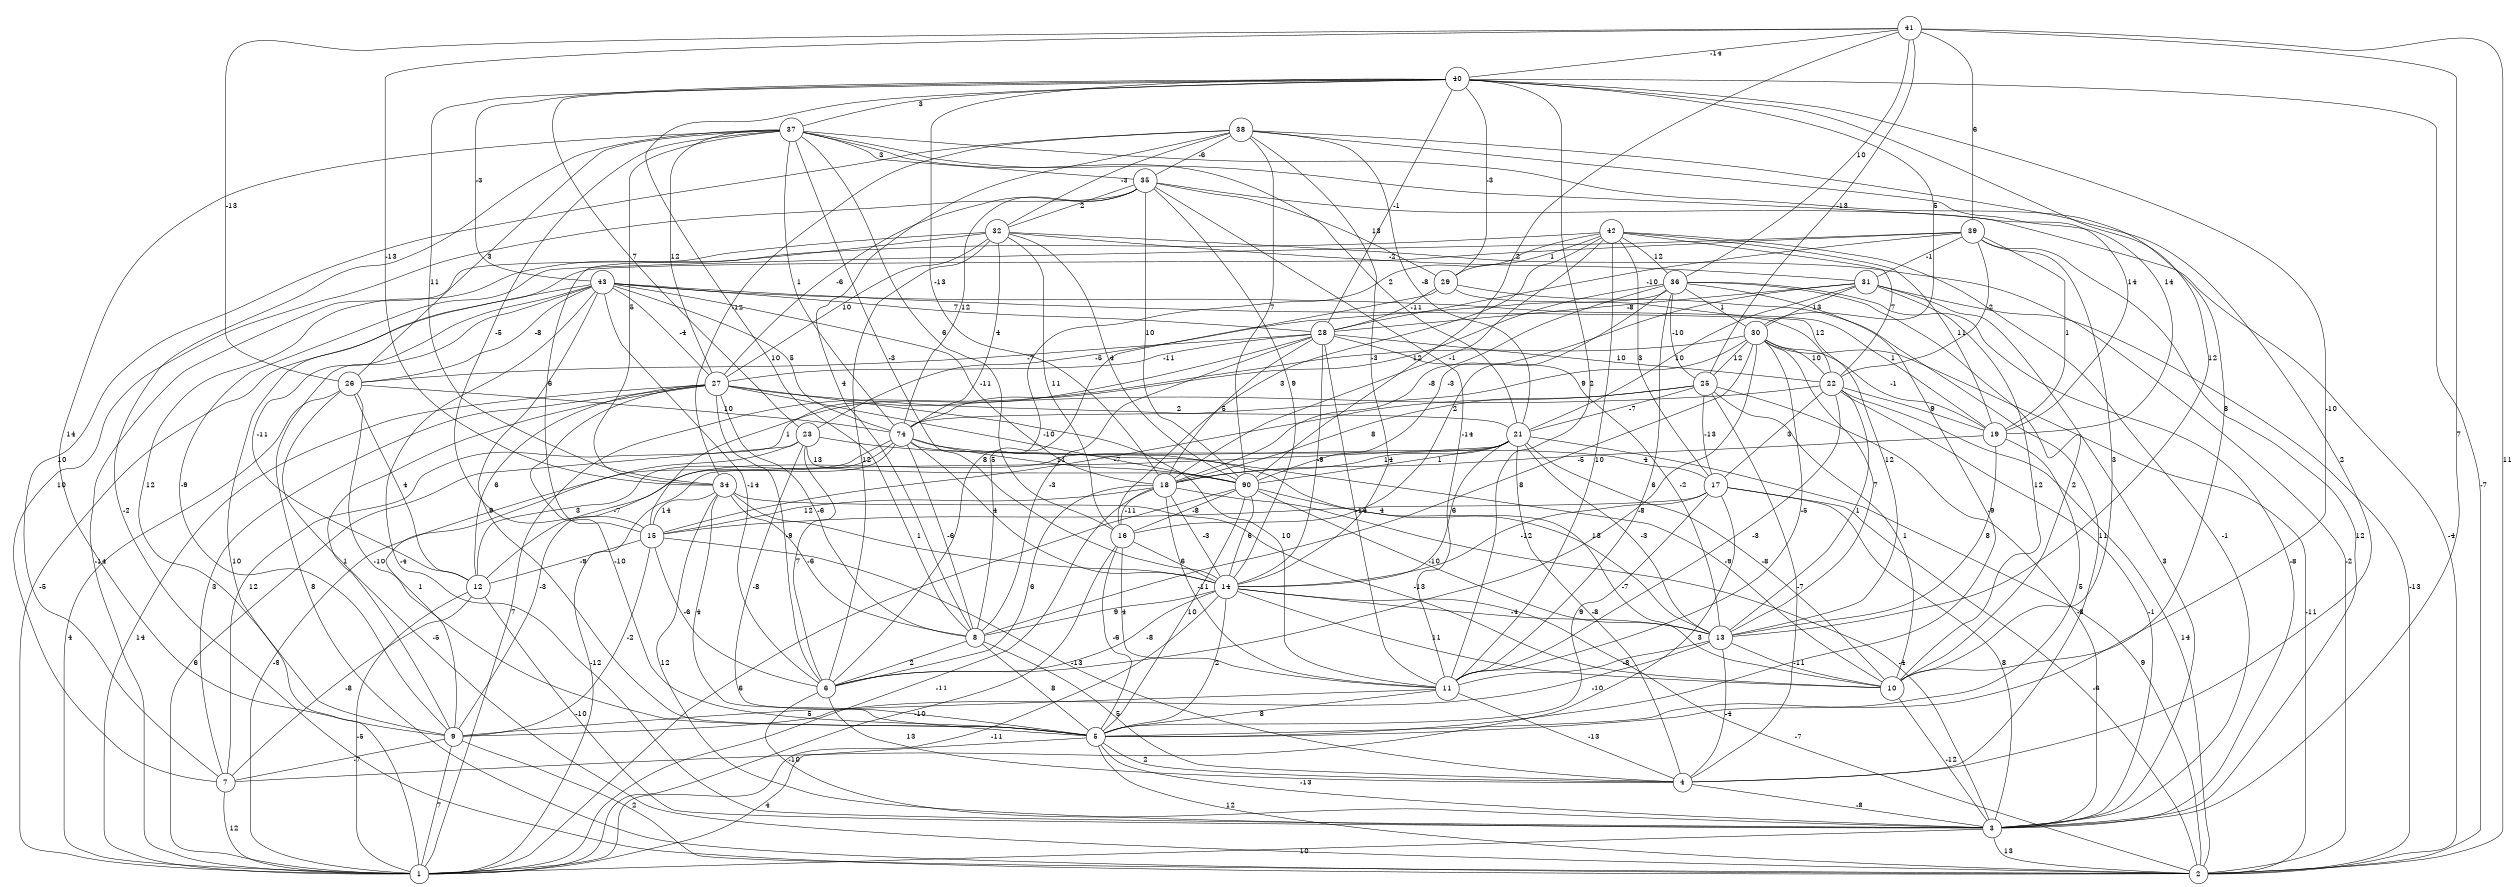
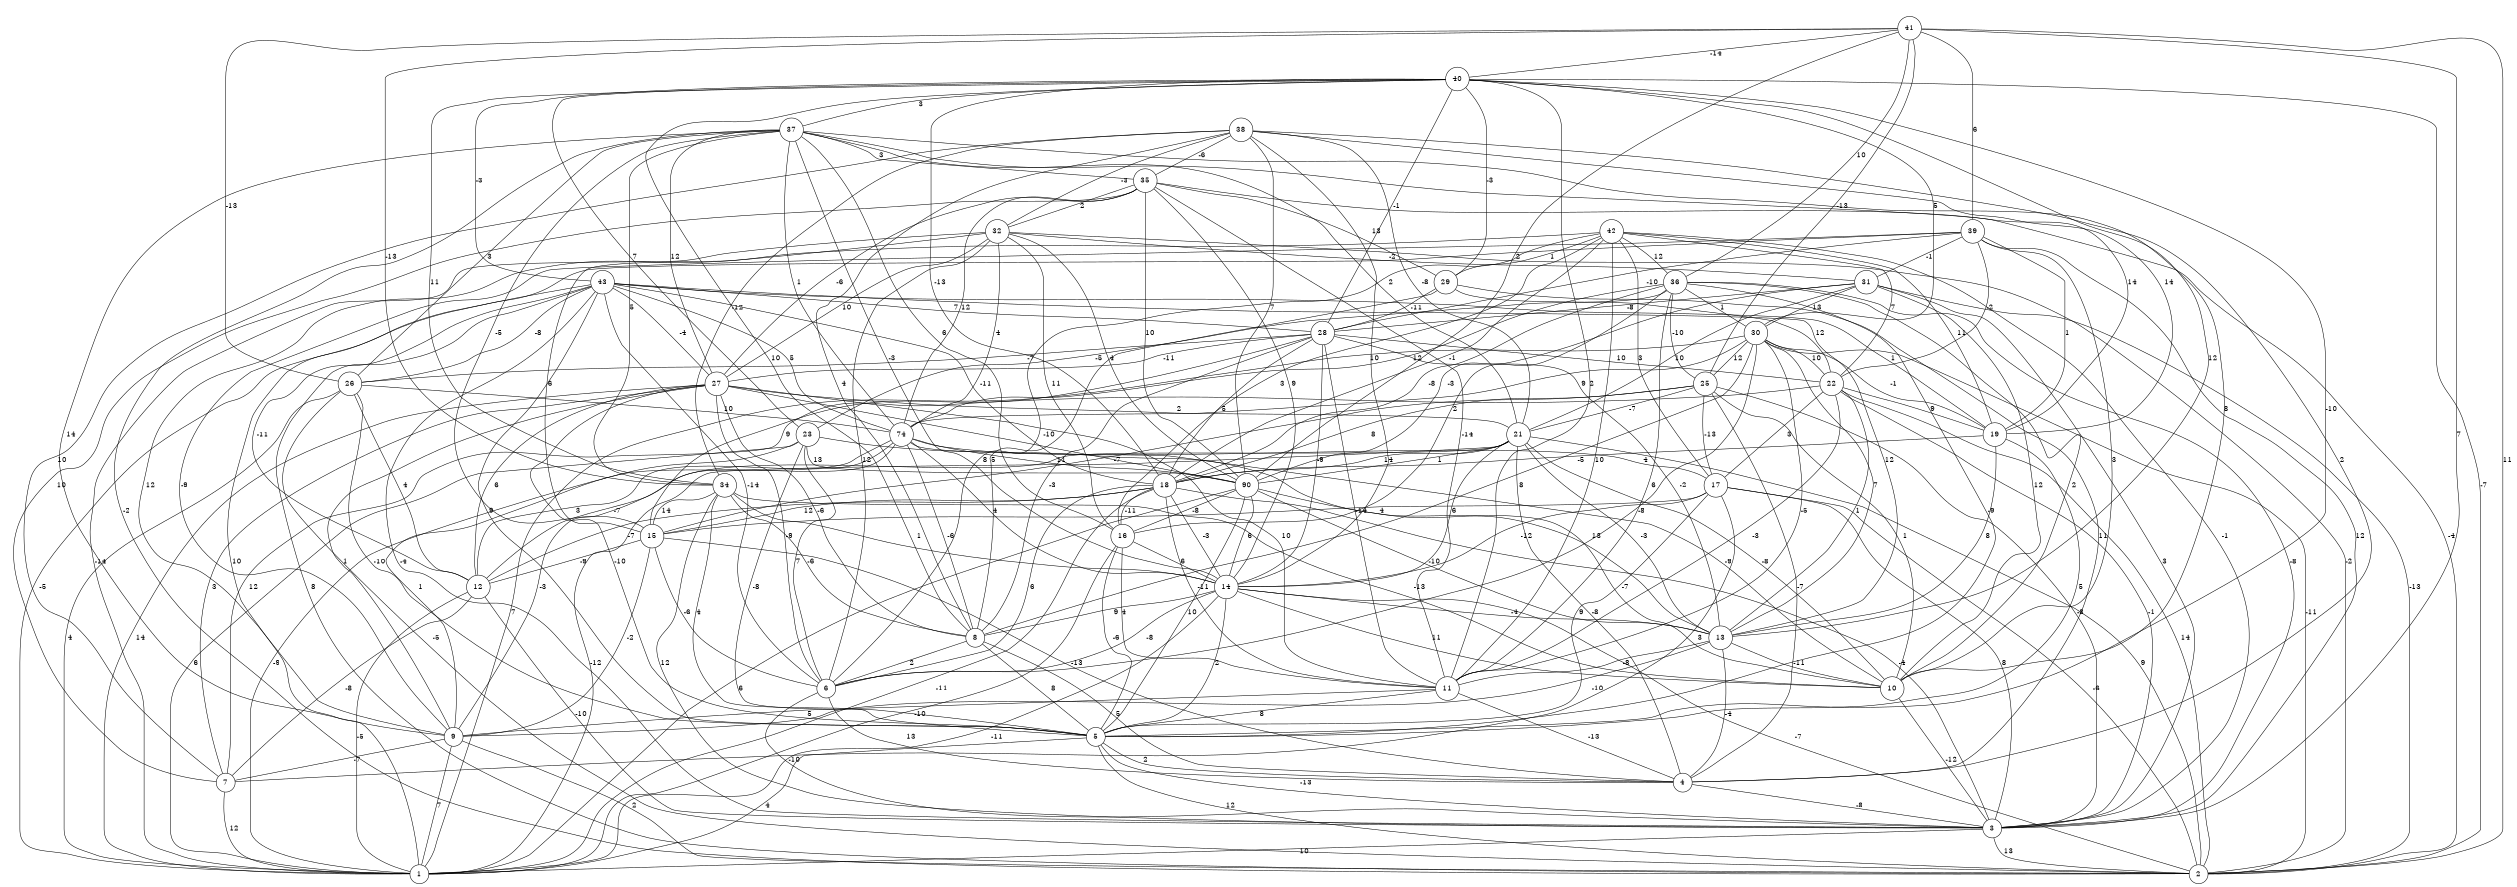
edge "38" -- "14": label "-3" -> "10"
edge "28" -- "15": label "1" -> "9"
edge "18" -- "12": added, label "-7"
